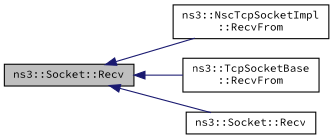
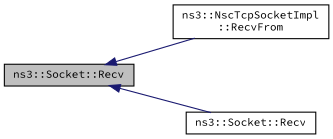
node "ns3::TcpSocketBase ::RecvFrom": removed
